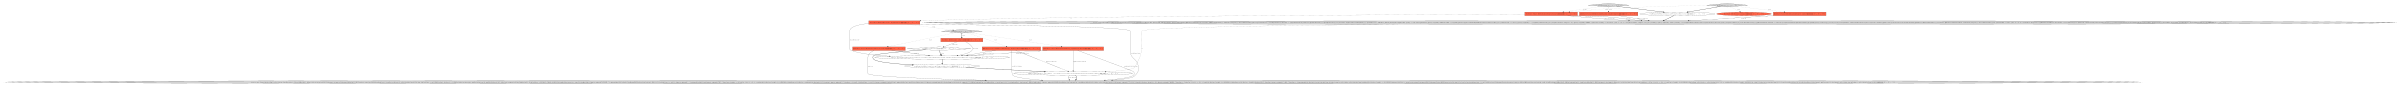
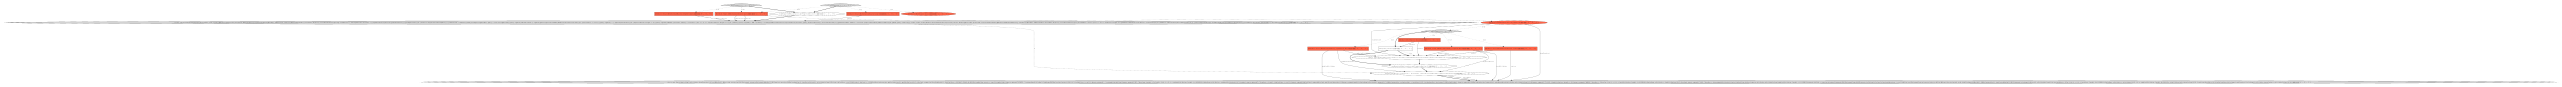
node "@Nullable DBDDataReceiver keysReceiver@@@2@@@['0', '0', '1']": shape box -> ellipse
edge "updateData['0', '0', '1']" -> "useUpsert(session)@@@3@@@['0', '0', '1']": added
edge "updateData['0', '0', '1']" -> "@NotNull DBCSession session@@@2@@@['0', '0', '1']": style bold -> dotted
node "useUpsert(session)@@@3@@@['0', '0', '1']": shape diamond -> box
